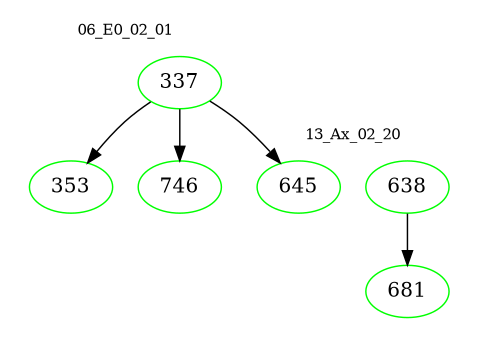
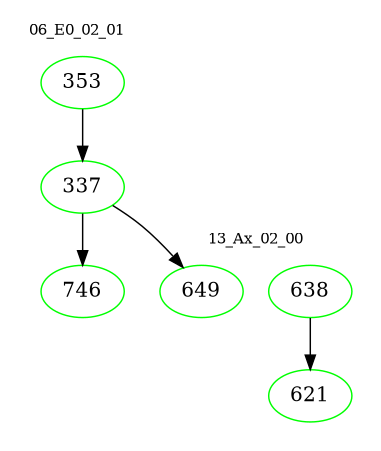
edge "337" -> "353": reversed
cluster "13_Ax_02_20": label "13_Ax_02_20" -> "13_Ax_02_00"
node "645": label "645" -> "649"
node "681": label "681" -> "621"
